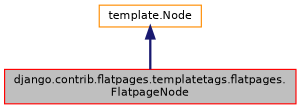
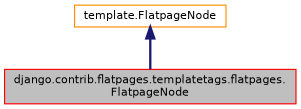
node "template.Node": label "template.Node" -> "template.FlatpageNode"
